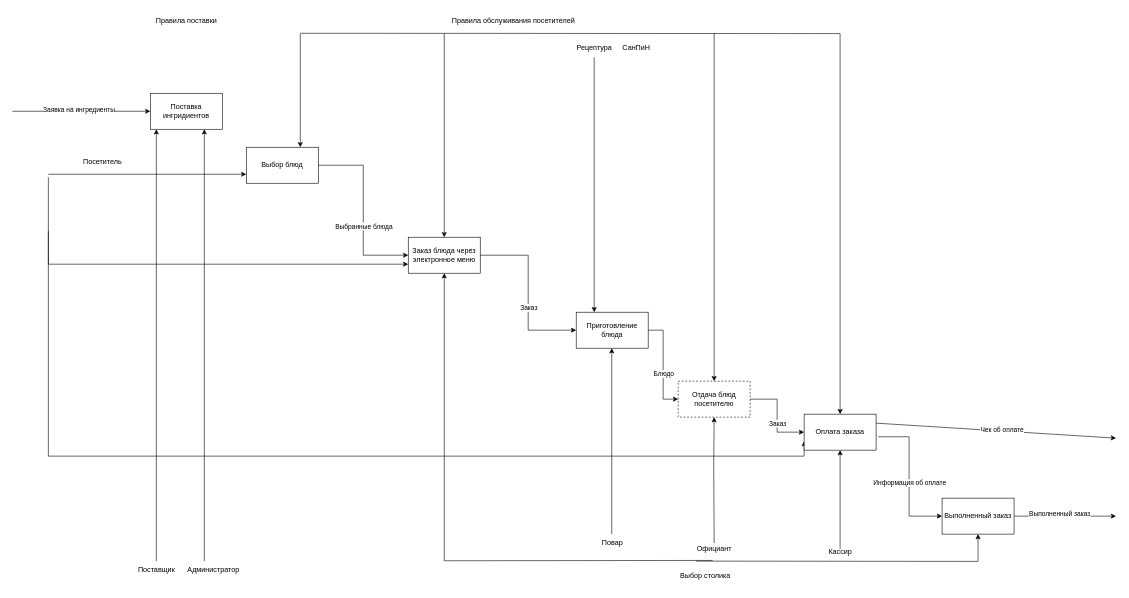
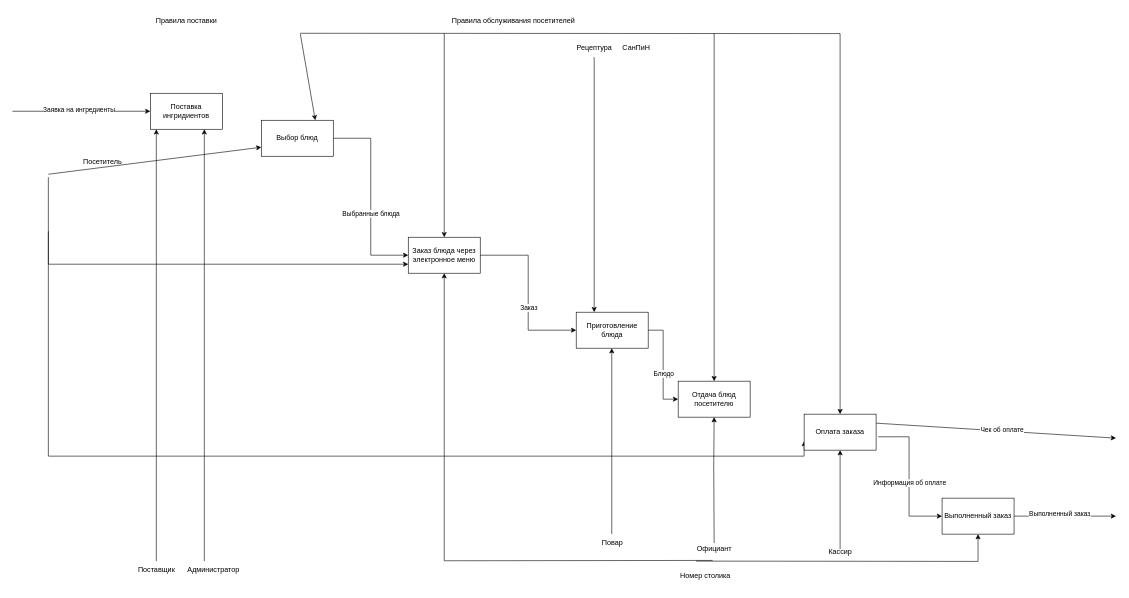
node "Выбор блюд": moved (282, 165) -> (297, 138)
node "Отдача блюд посетителю": style dashed -> solid
edge "Отдача блюд посетителю" -> "Оплата заказа": removed, label "Заказ"
node "Выбор столика": label "Выбор столика" -> "Номер столика"
